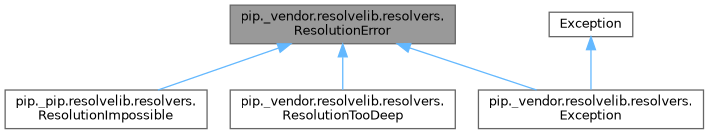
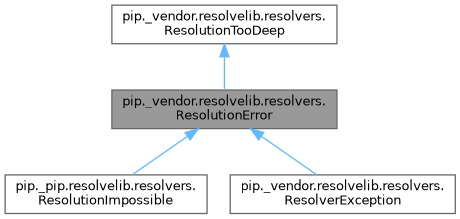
node "Exception": removed
edge "pip._vendor.resolvelib.resolvers. ResolutionTooDeep" -> "pip._vendor.resolvelib.resolvers. ResolutionError": reversed
node "pip._vendor.resolvelib.resolvers. Exception": label "pip._vendor.resolvelib.resolvers. Exception" -> "pip._vendor.resolvelib.resolvers. ResolverException"
